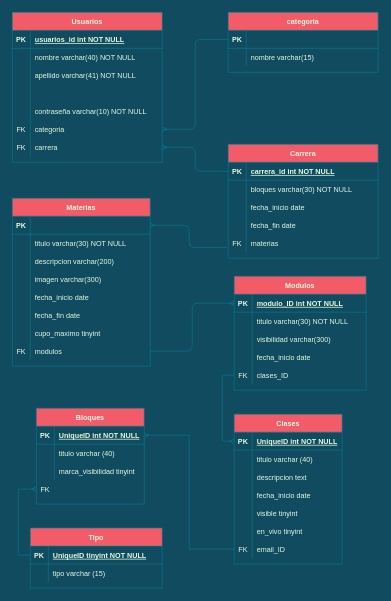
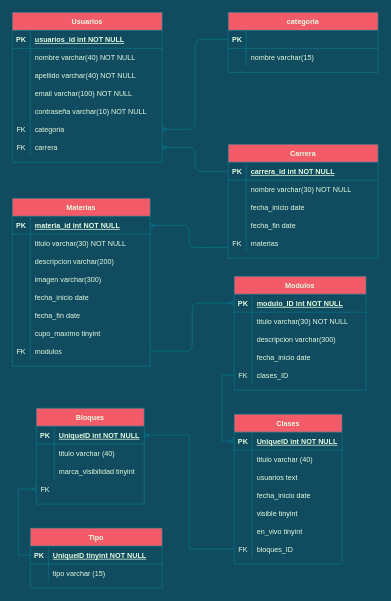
node "apellido varchar(41) NOT NULL": label "apellido varchar(41) NOT NULL" -> "apellido varchar(40) NOT NULL"
node "email varchar(100) NOT NULL": added
node "bloques varchar(30) NOT NULL": label "bloques varchar(30) NOT NULL" -> "nombre varchar(30) NOT NULL"
node "materia_id int NOT NULL": added
node "visibilidad varchar(300)": label "visibilidad varchar(300)" -> "descripcion varchar(300)"
node "descripcion text": label "descripcion text" -> "usuarios text"
node "email_ID": label "email_ID" -> "bloques_ID"
